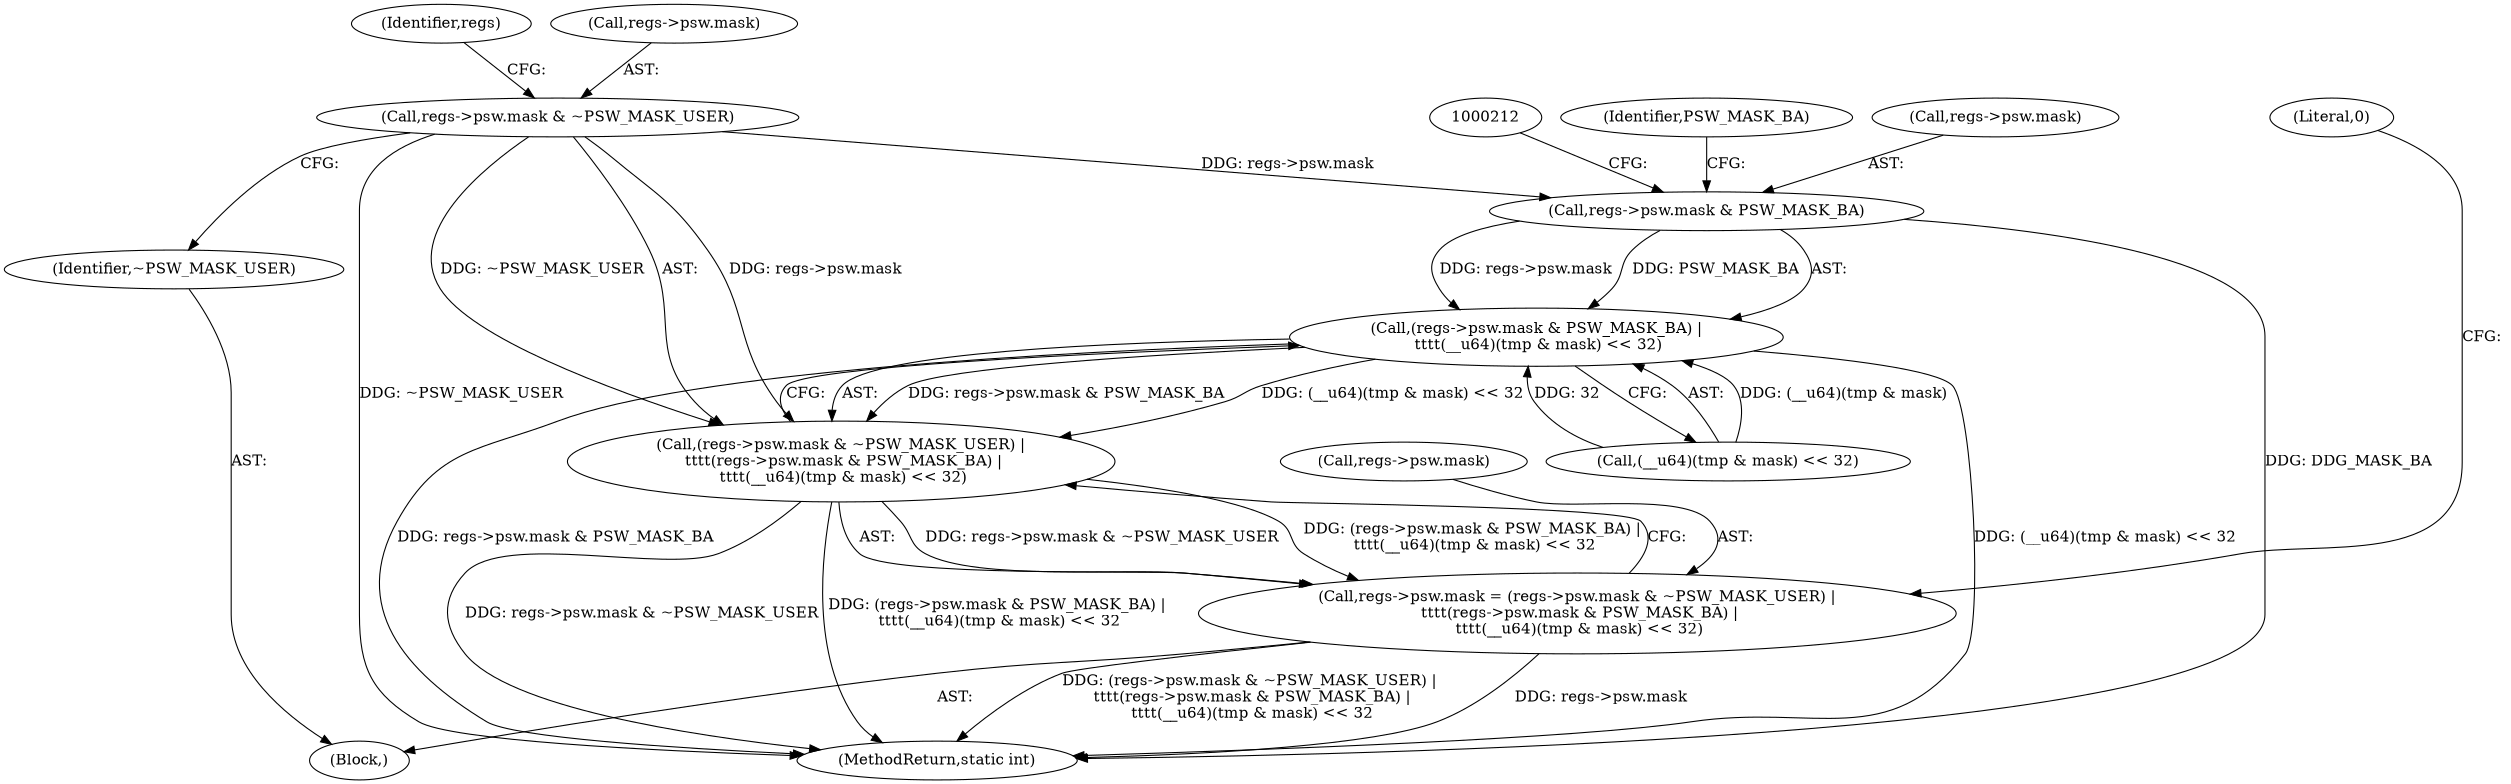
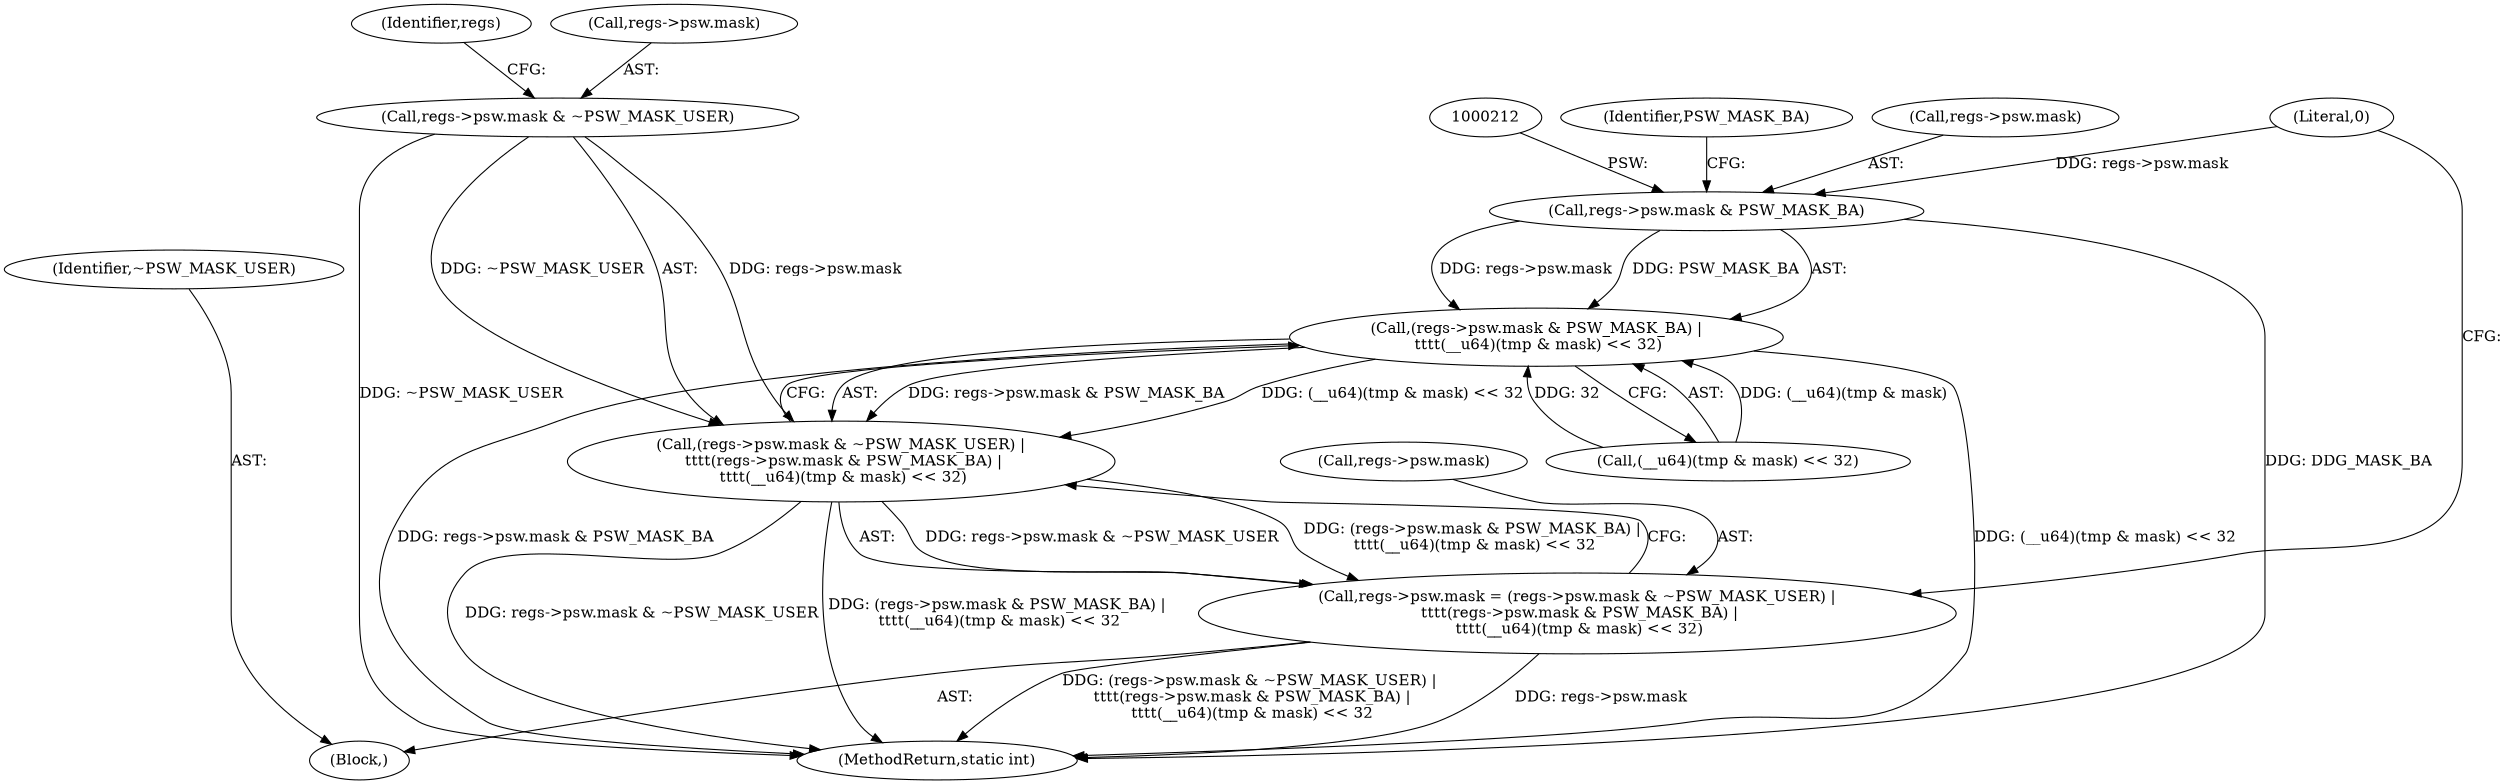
edge "(Call,regs->psw.mask & ~PSW_MASK_USER)" -> "(Identifier,~PSW_MASK_USER)": removed, label "CFG:"
edge "(Call,regs->psw.mask & ~PSW_MASK_USER)" -> "(Call,regs->psw.mask & PSW_MASK_BA)": now "(Literal,0)" -> "(Call,regs->psw.mask & PSW_MASK_BA)"
edge "1000212" -> "(Call,regs->psw.mask & PSW_MASK_BA)": label "CFG: " -> "PSW: "
